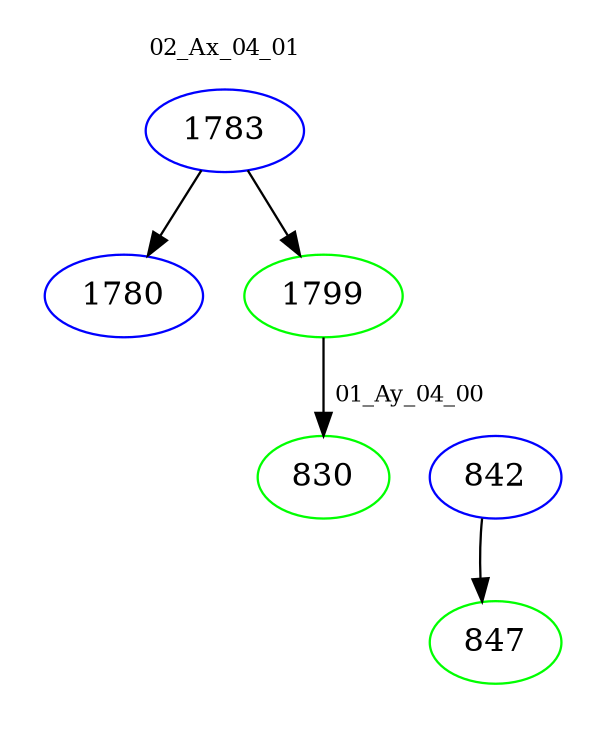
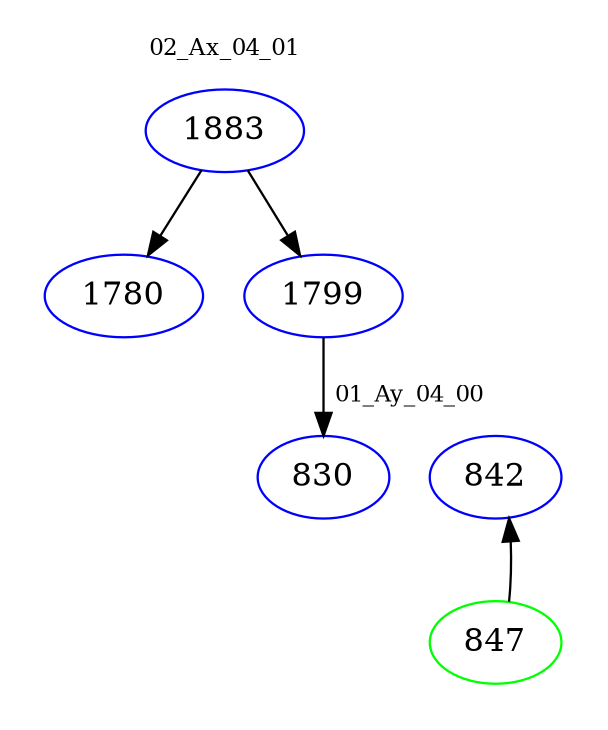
node "1783": label "1783" -> "1883"
node "1799": color green -> blue
node "830": color green -> blue
edge "842" -> "847": reversed
